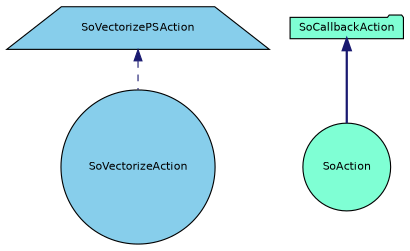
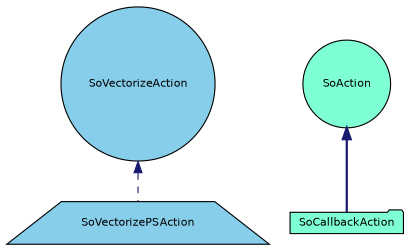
edge "SoVectorizeAction" -> "SoVectorizePSAction": reversed
edge "SoAction" -> "SoCallbackAction": reversed
